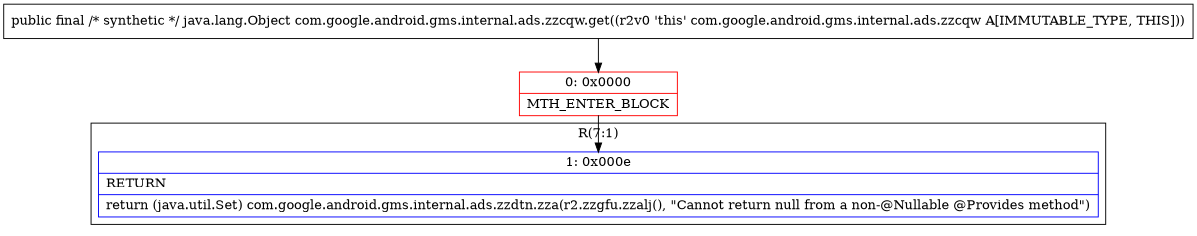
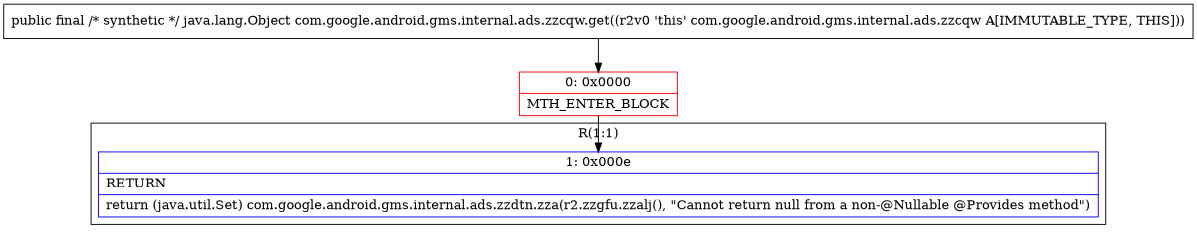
cluster "R(7:1)": label "R(7:1)" -> "R(1:1)"
